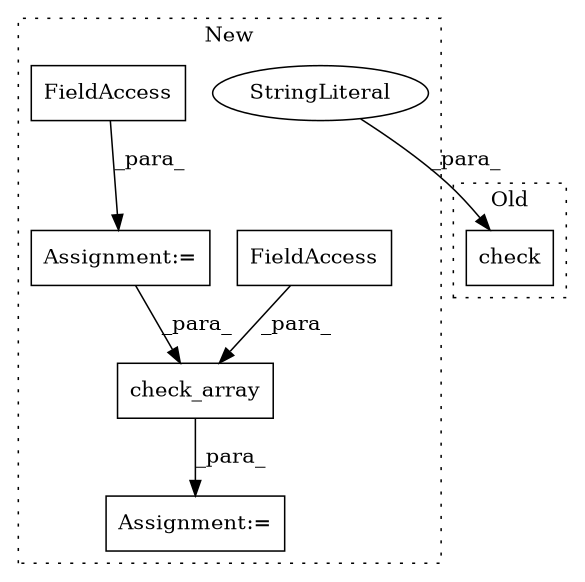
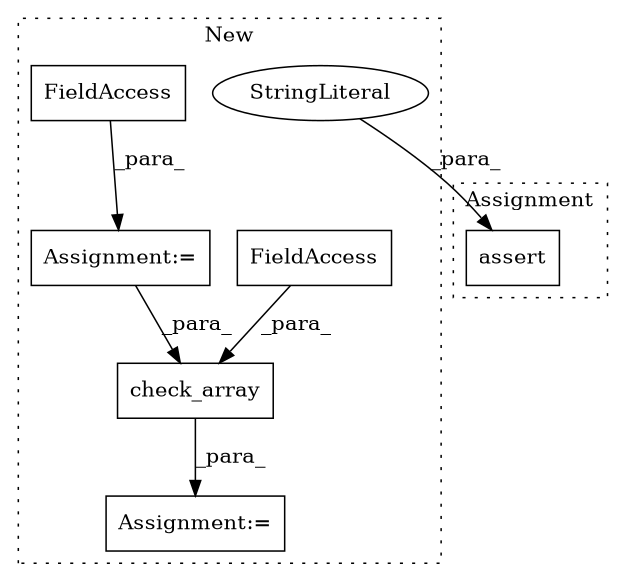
cluster "Old": label "Old" -> "Assignment"
node "check": label "check" -> "assert"
